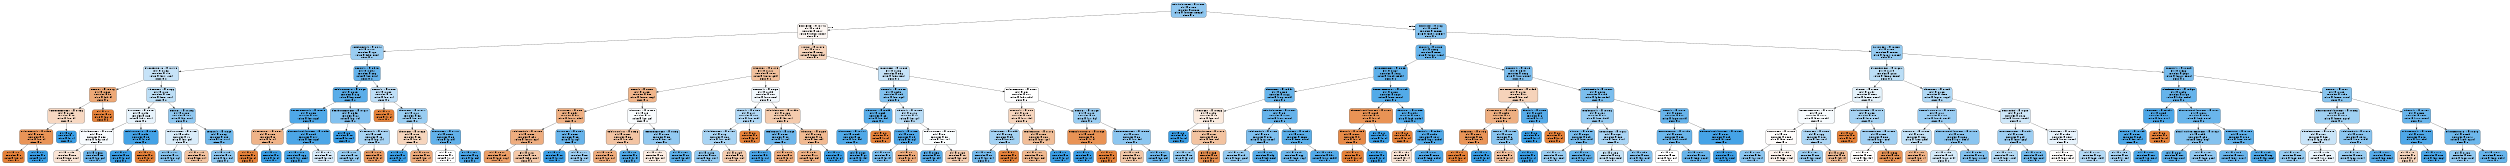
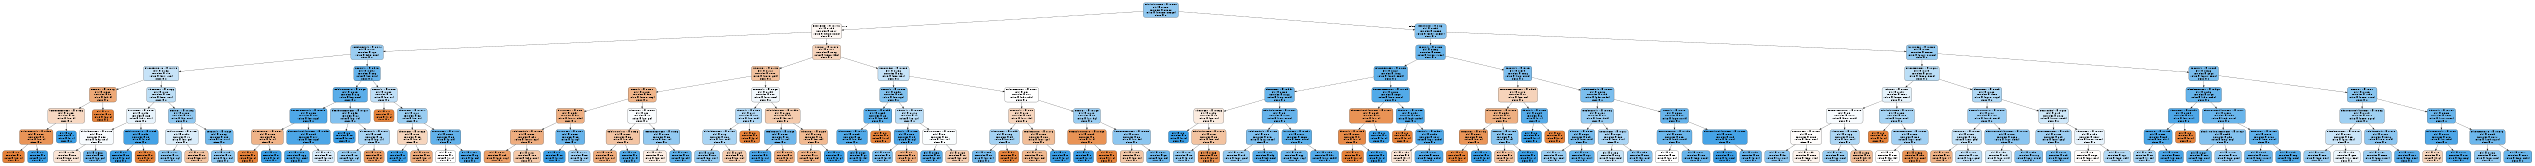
node "gini = 0.292 samples = 35 value = [8, 37] class = 1": added
node "gini = 0.481 samples = 742 value = [464, 688] class = 1": added
node "gini = 0.472 samples = 430 value = [257, 415] class = 1": removed
